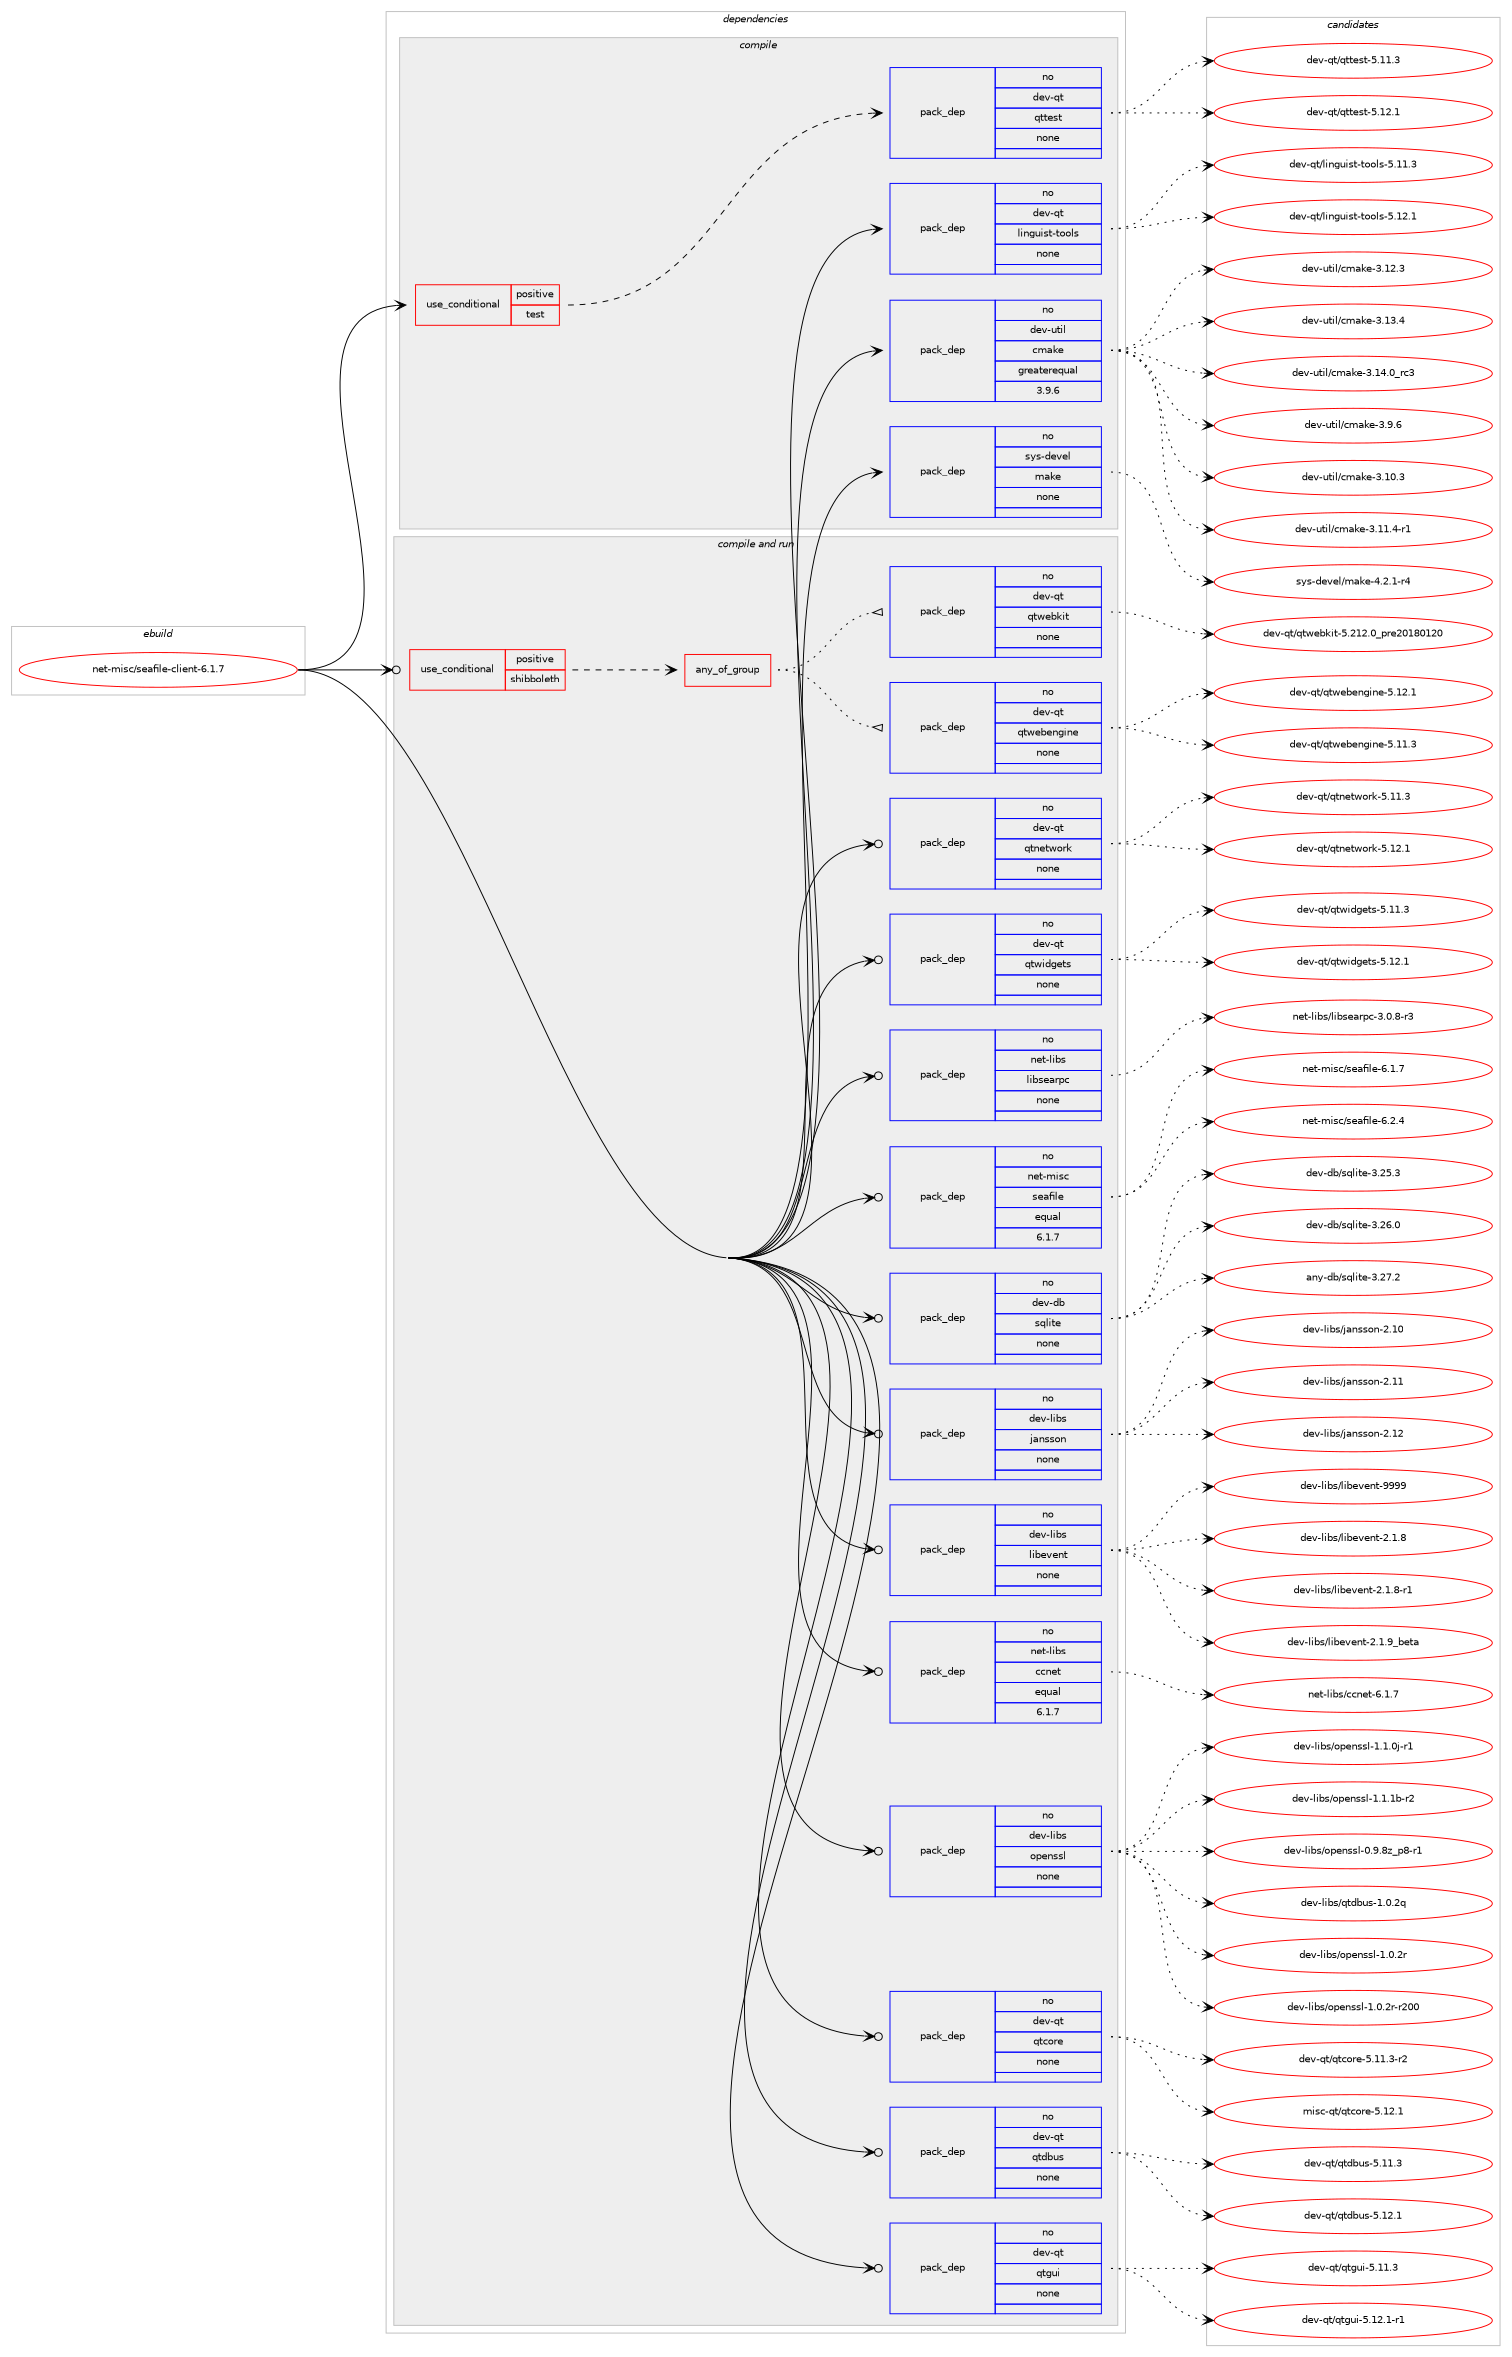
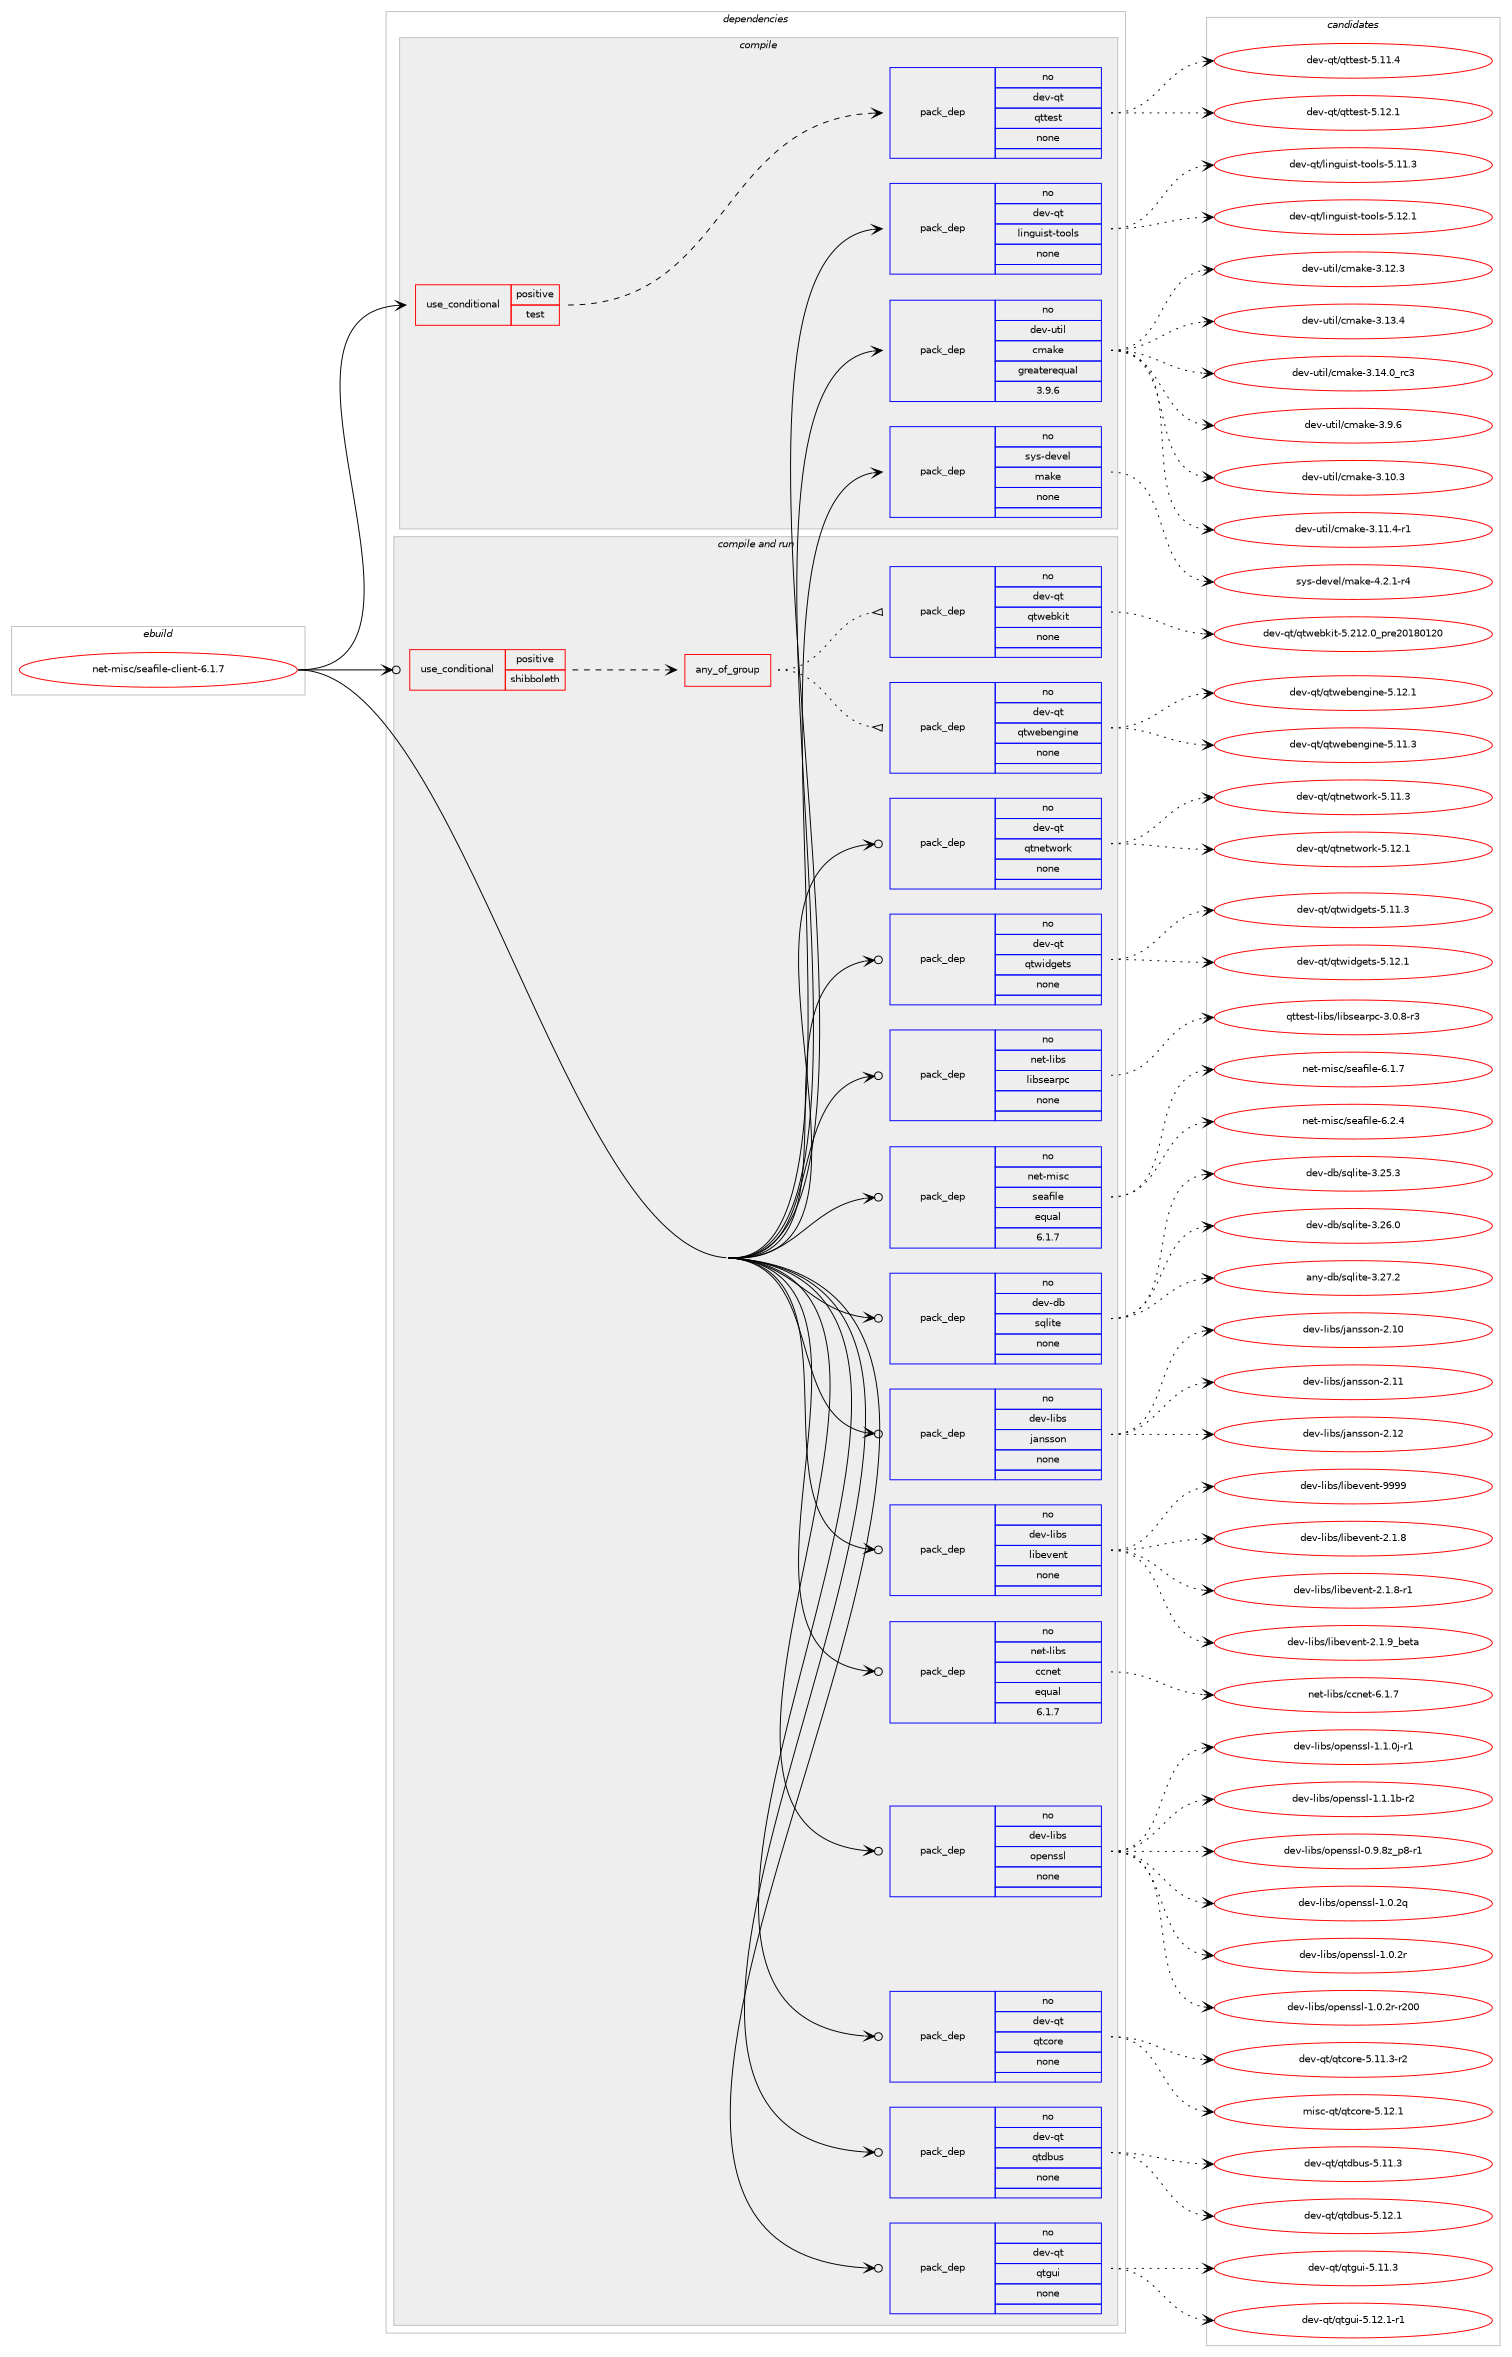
node "dev-qt/qttest-5.11.3": label "dev-qt/qttest-5.11.3" -> "dev-qt/qttest-5.11.4"
node "net-libs/libsearpc-3.0.8-r3": label "net-libs/libsearpc-3.0.8-r3" -> "qttest-libs/libsearpc-3.0.8-r3"
node "dev-libs/qtdbus-1.0.2q": label "dev-libs/qtdbus-1.0.2q" -> "dev-libs/openssl-1.0.2q"
